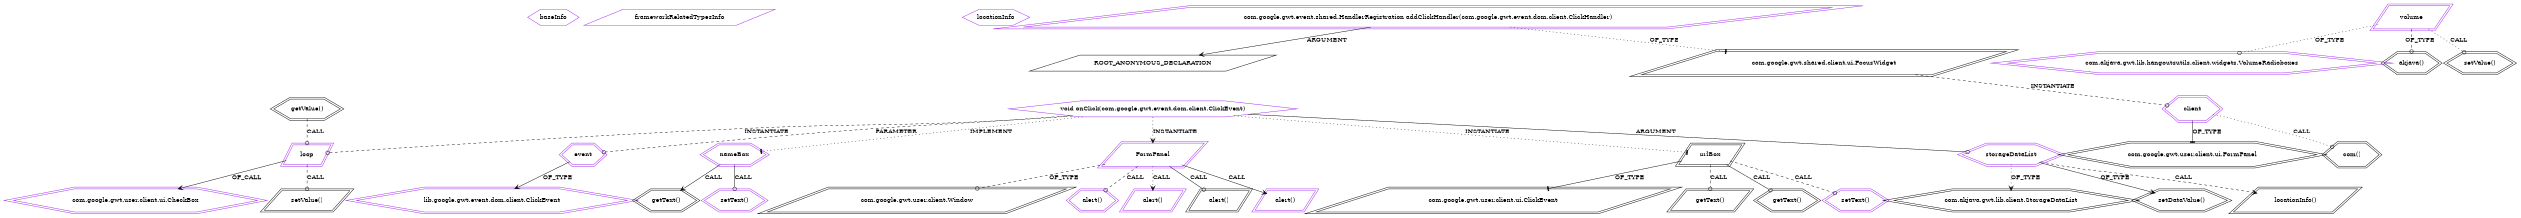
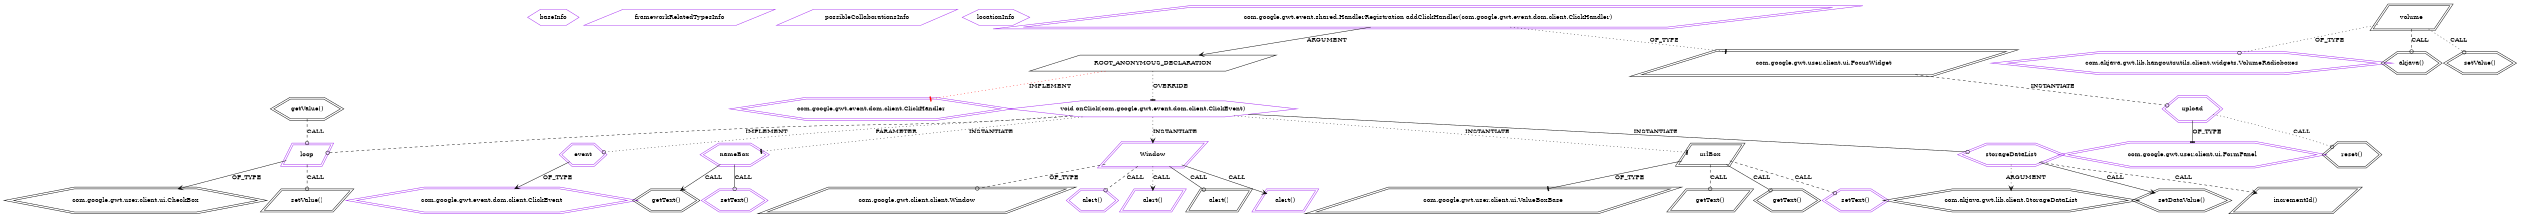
node "possibleCollaborationsInfo": added
node "volume": color purple -> black
edge "volume" -> "akjava()": label "OF_TYPE" -> "CALL"
node "com.google.gwt.shared.client.ui.FocusWidget": label "com.google.gwt.shared.client.ui.FocusWidget" -> "com.google.gwt.user.client.ui.FocusWidget"
edge "ROOT_ANONYMOUS_DECLARATION" -> "void onClick(com.google.gwt.event.dom.client.ClickEvent)": added, label "OVERRIDE"
node "com.google.gwt.event.dom.client.ClickHandler": added
node "client": label "client" -> "upload"
edge "void onClick(com.google.gwt.event.dom.client.ClickEvent)" -> "event": style dashed -> dotted
edge "void onClick(com.google.gwt.event.dom.client.ClickEvent)" -> "loop": label "INSTANTIATE" -> "IMPLEMENT"
edge "void onClick(com.google.gwt.event.dom.client.ClickEvent)" -> "nameBox": label "IMPLEMENT" -> "INSTANTIATE"
edge "void onClick(com.google.gwt.event.dom.client.ClickEvent)" -> "storageDataList": label "ARGUMENT" -> "INSTANTIATE"
node "FormPanel": label "FormPanel" -> "Window"
node "com.google.gwt.user.client.ui.FormPanel": color black -> purple
node "com()": label "com()" -> "reset()"
edge "loop" -> "com.google.gwt.user.client.ui.CheckBox": label "OF_CALL" -> "OF_TYPE"
edge "storageDataList" -> "com.akjava.gwt.lib.client.StorageDataList": label "OF_TYPE" -> "ARGUMENT"
edge "storageDataList" -> "setDataValue()": label "OF_TYPE" -> "CALL"
node "com.google.gwt.user.client.ui.CheckBox": color purple -> black
node "lib.google.gwt.event.dom.client.ClickEvent": label "lib.google.gwt.event.dom.client.ClickEvent" -> "com.google.gwt.event.dom.client.ClickEvent"
node "com.google.gwt.user.client.Window": label "com.google.gwt.user.client.Window" -> "com.google.gwt.client.client.Window"
node "com.google.gwt.user.client.ui.ClickEvent": label "com.google.gwt.user.client.ui.ClickEvent" -> "com.google.gwt.user.client.ui.ValueBoxBase"
node "locationInfo()": label "locationInfo()" -> "incrementId()"
